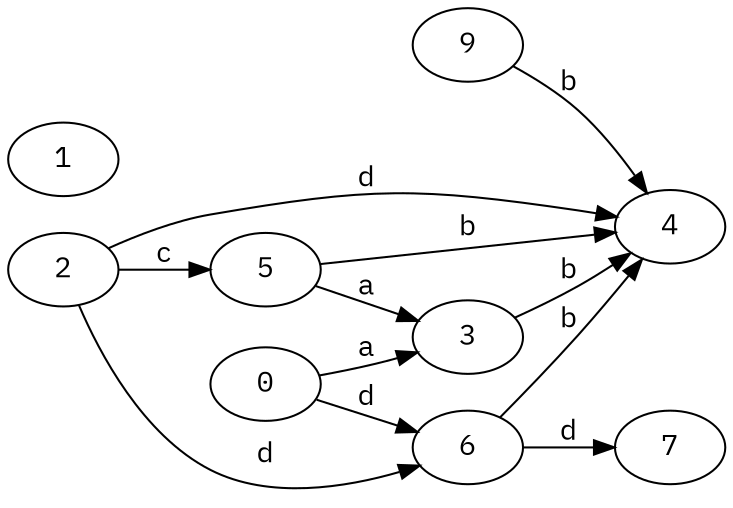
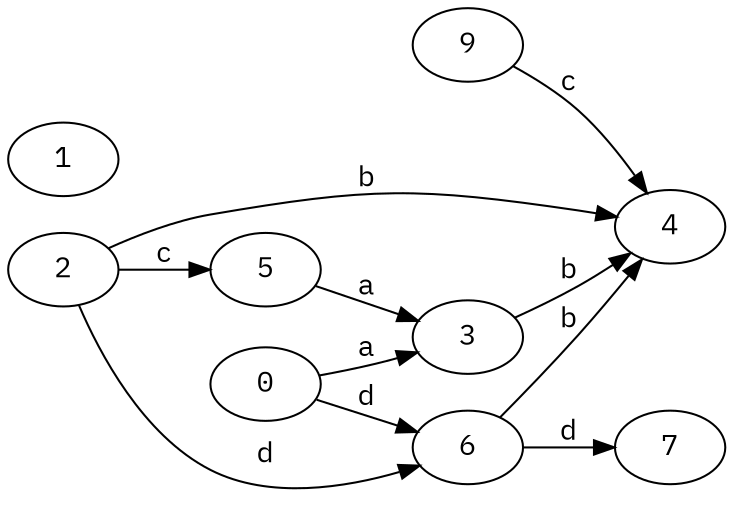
edge "9" -> "4": label "b" -> "c"
edge "2" -> "4": label "d" -> "b"
edge "5" -> "4": removed, label "b"
